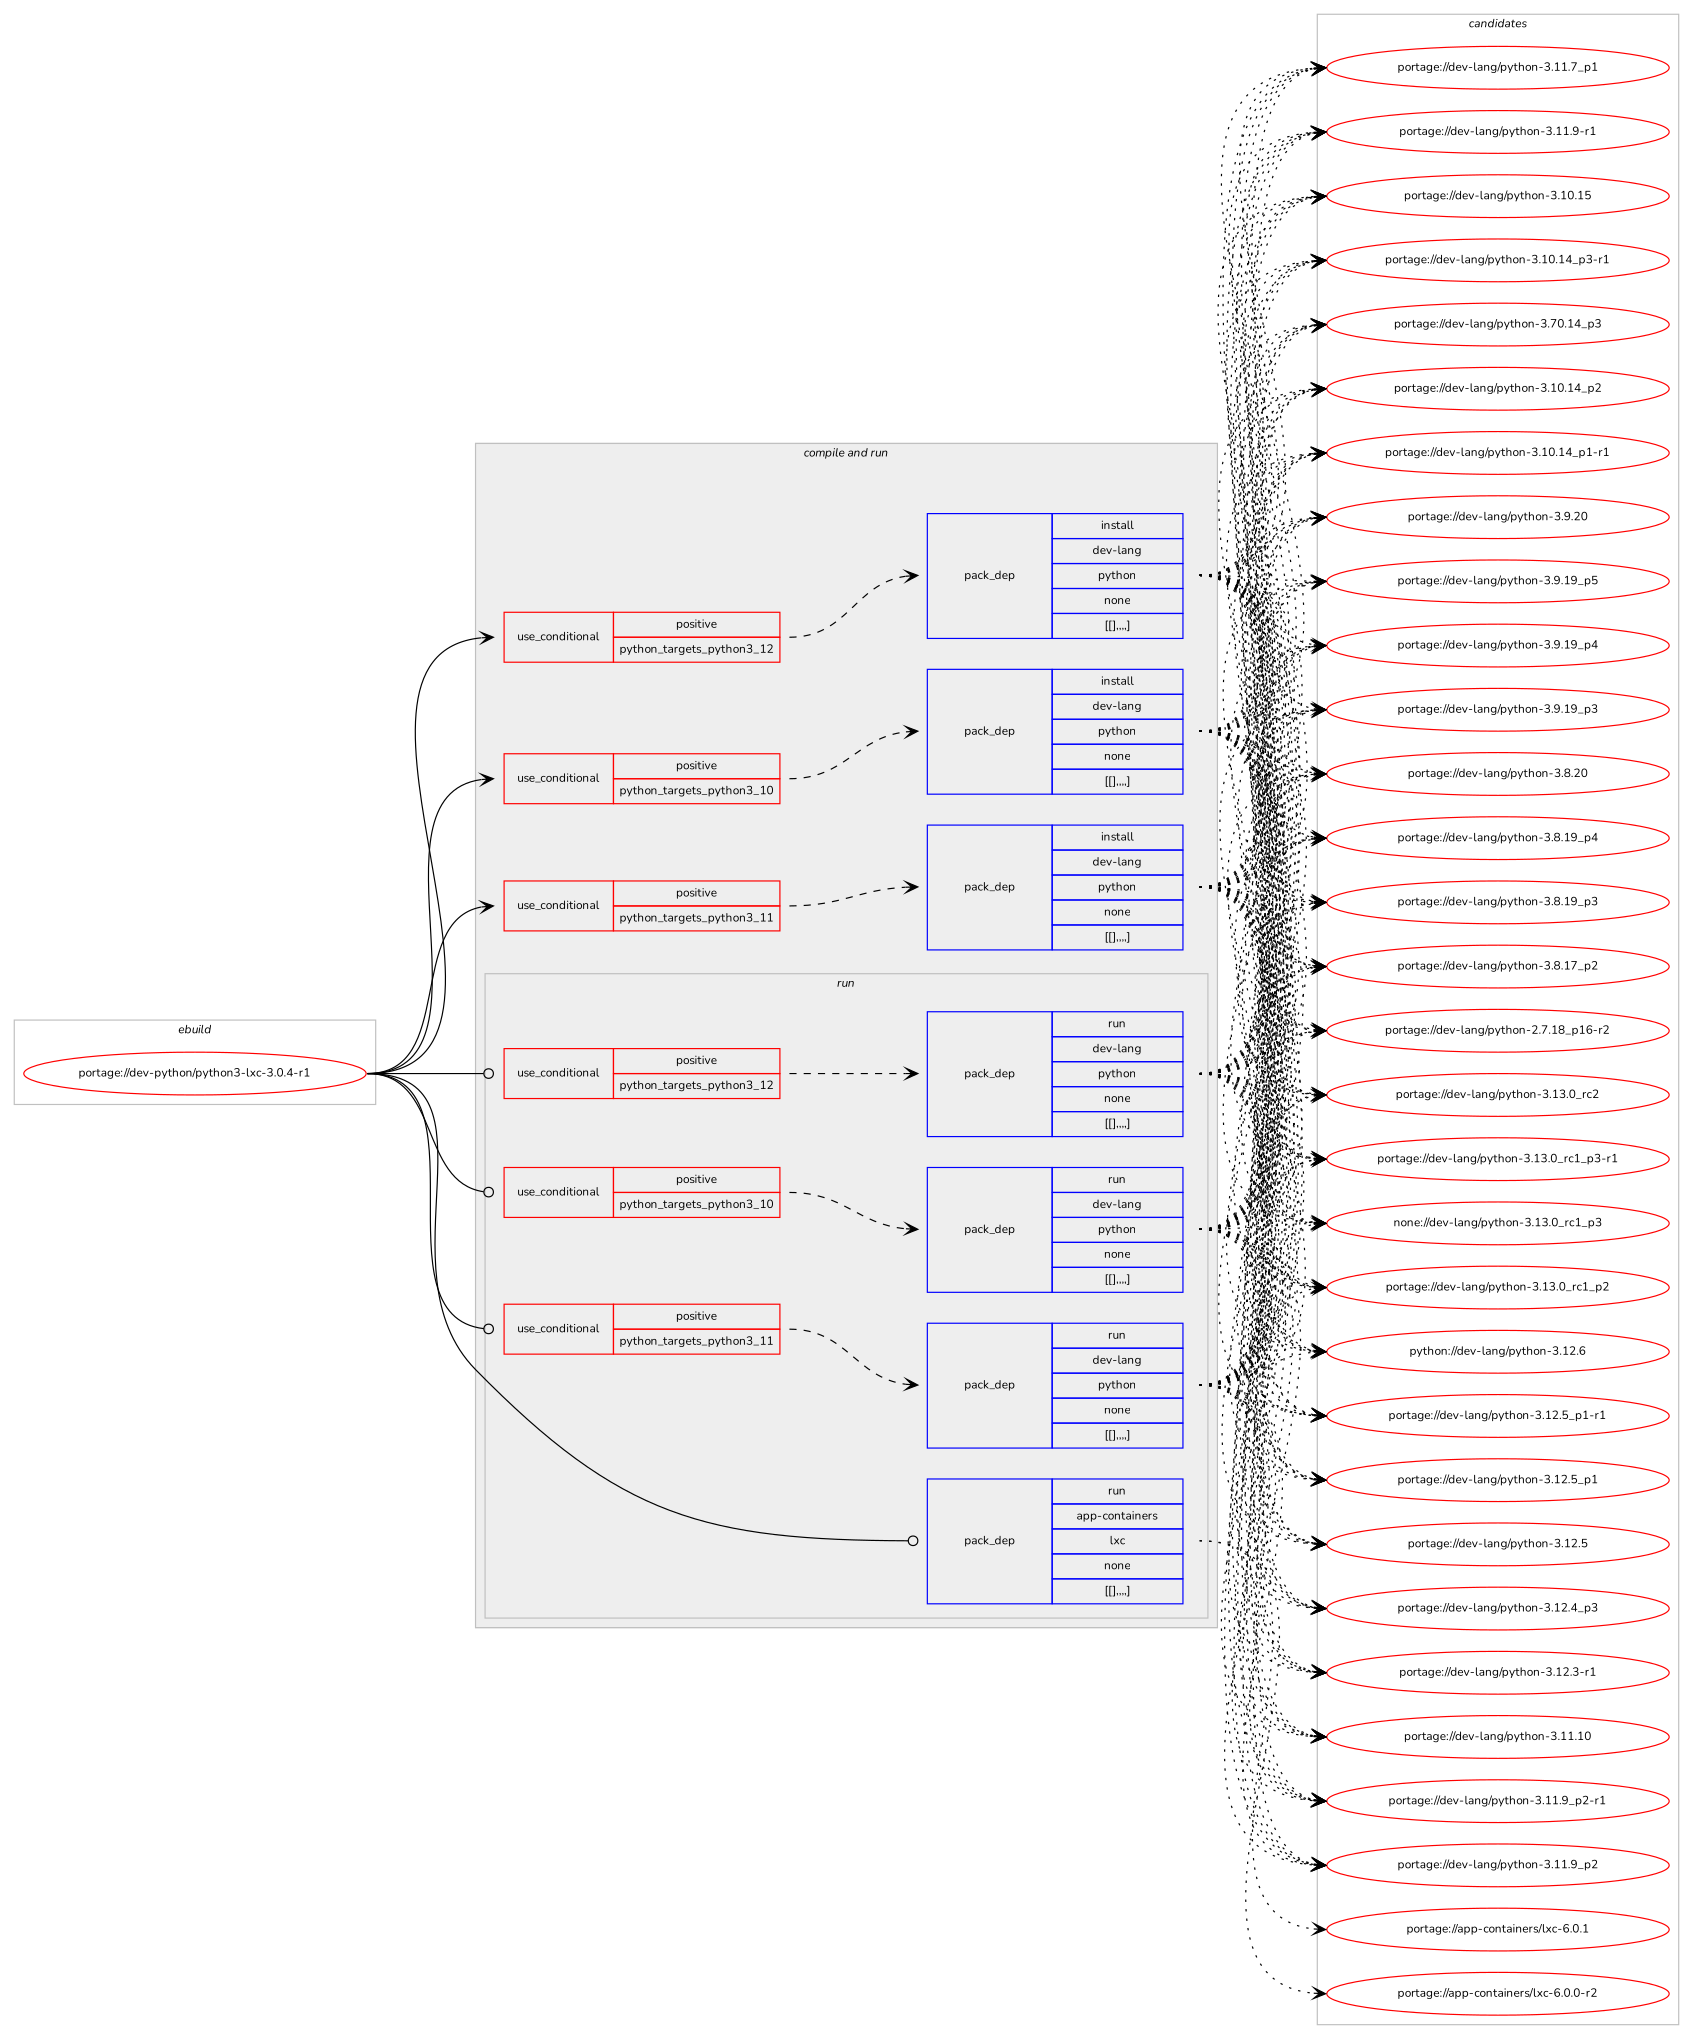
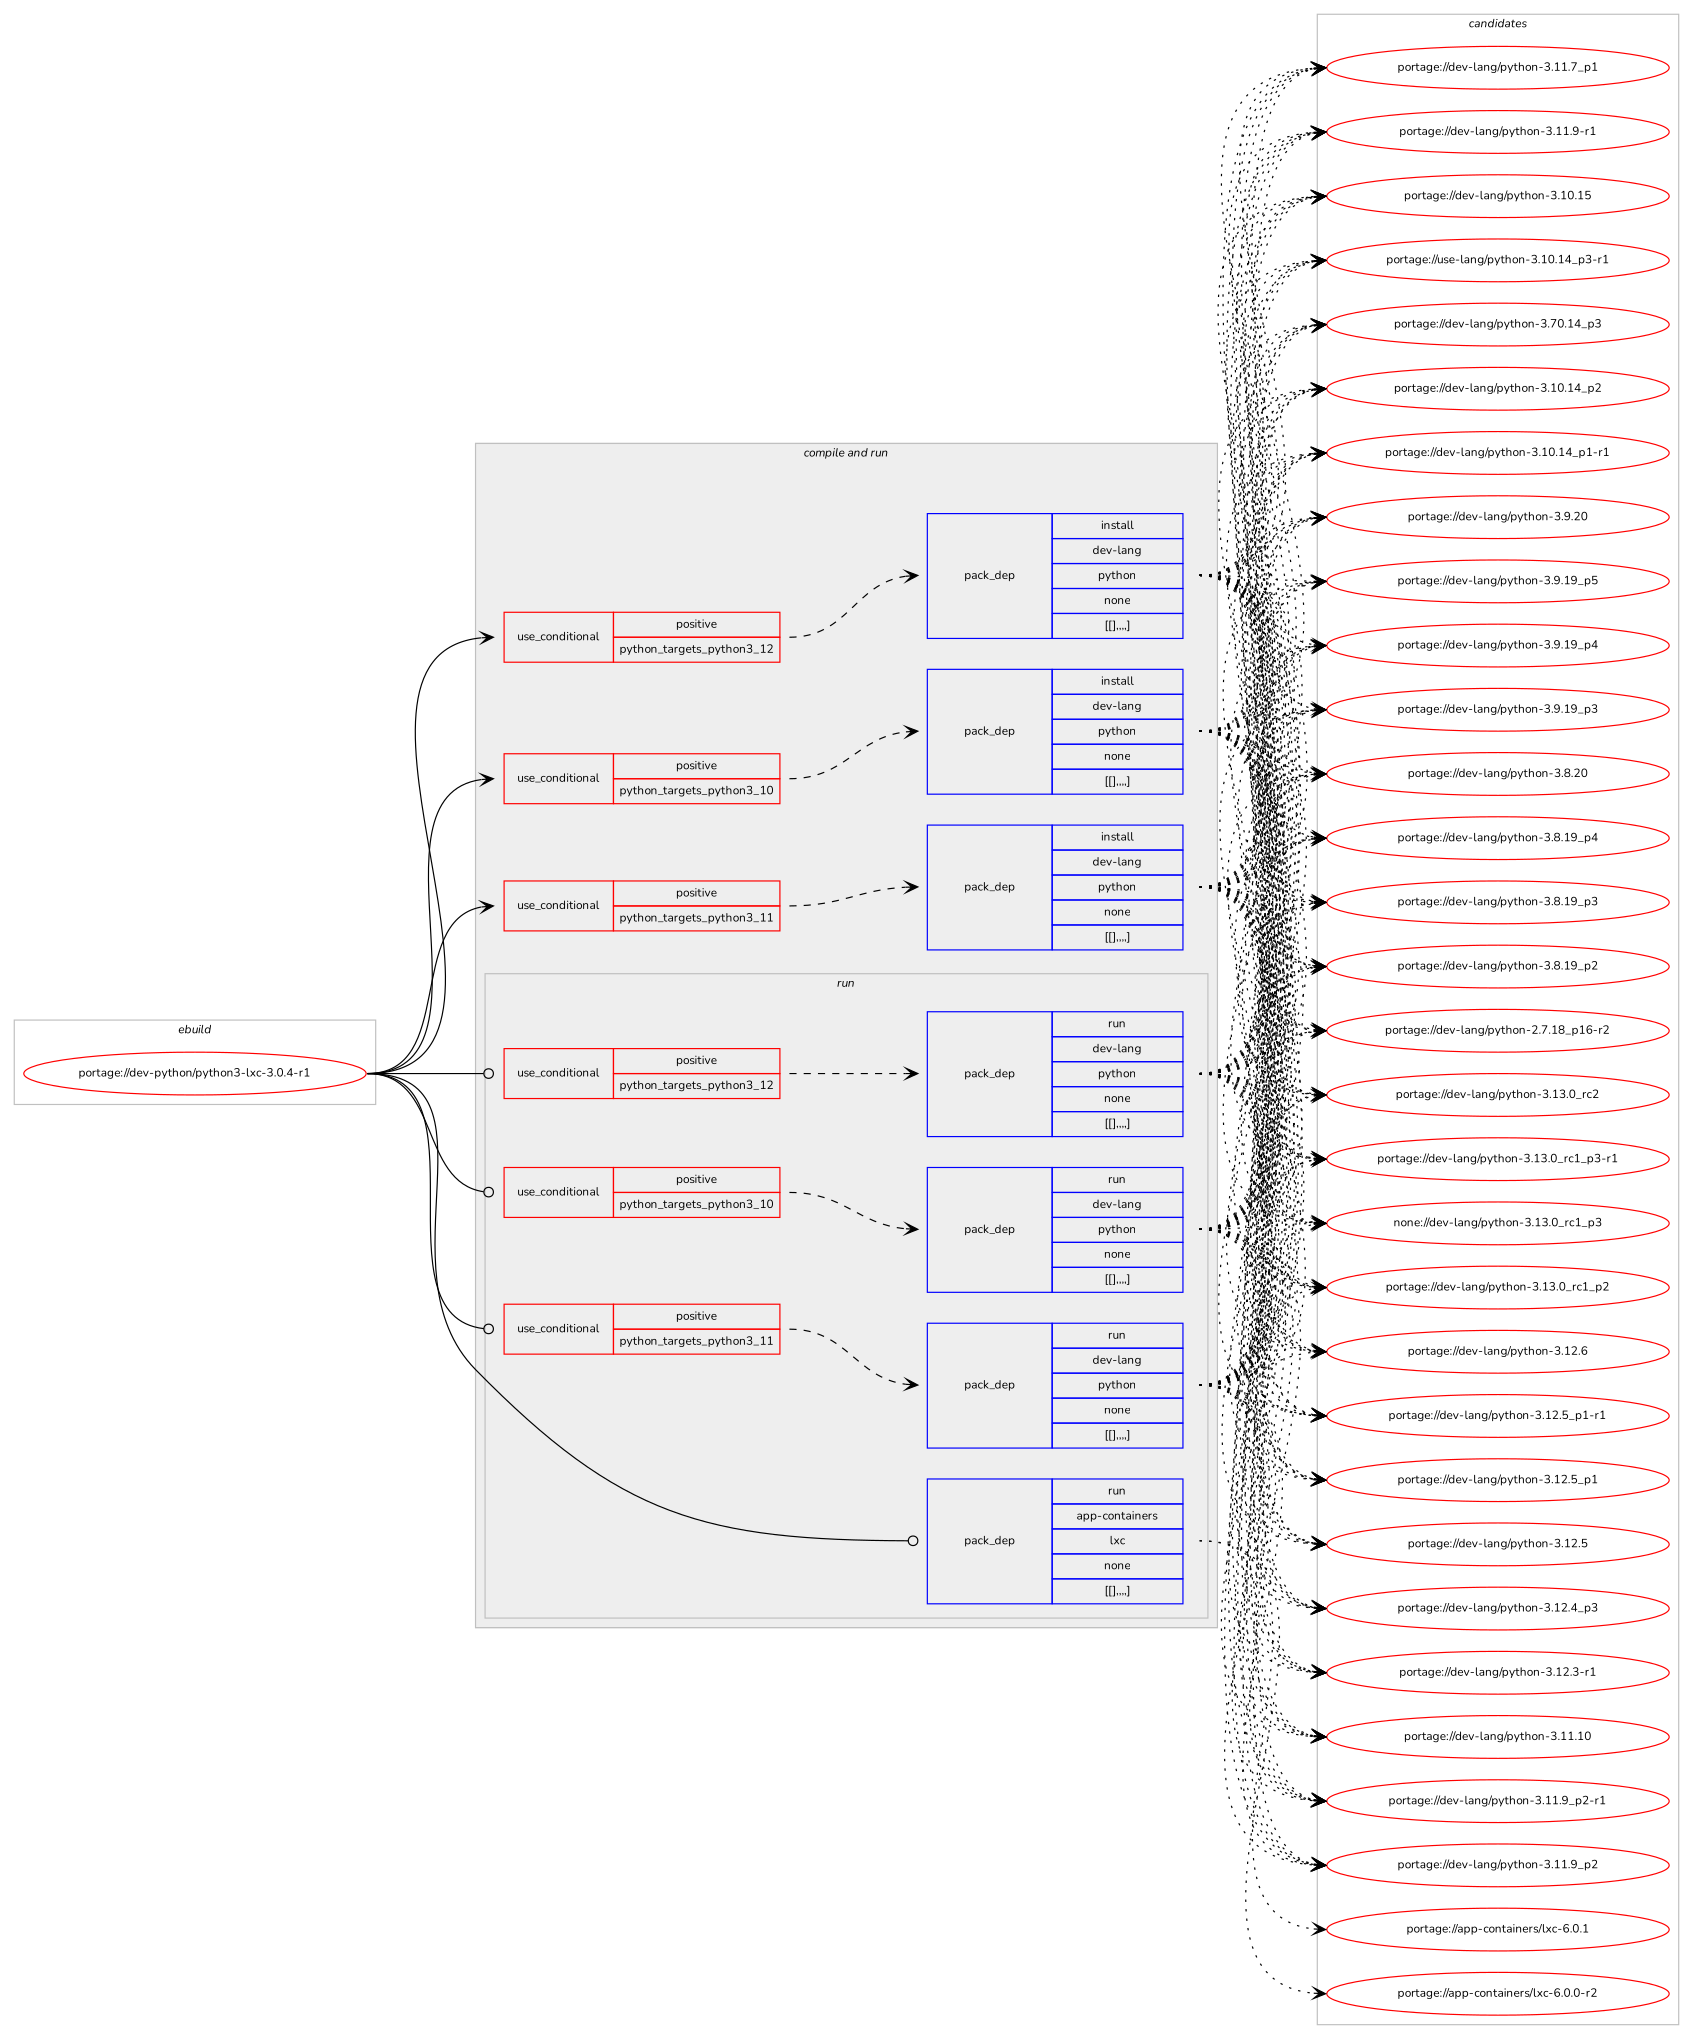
node "portage://dev-lang/python-3.10.14_p3-r1": label "portage://dev-lang/python-3.10.14_p3-r1" -> "portage://use-lang/python-3.10.14_p3-r1"
node "portage://dev-lang/python-3.8.17_p2": label "portage://dev-lang/python-3.8.17_p2" -> "portage://dev-lang/python-3.8.19_p2"
node "python://dev-lang/python-3.12.6": label "python://dev-lang/python-3.12.6" -> "portage://dev-lang/python-3.12.6"
